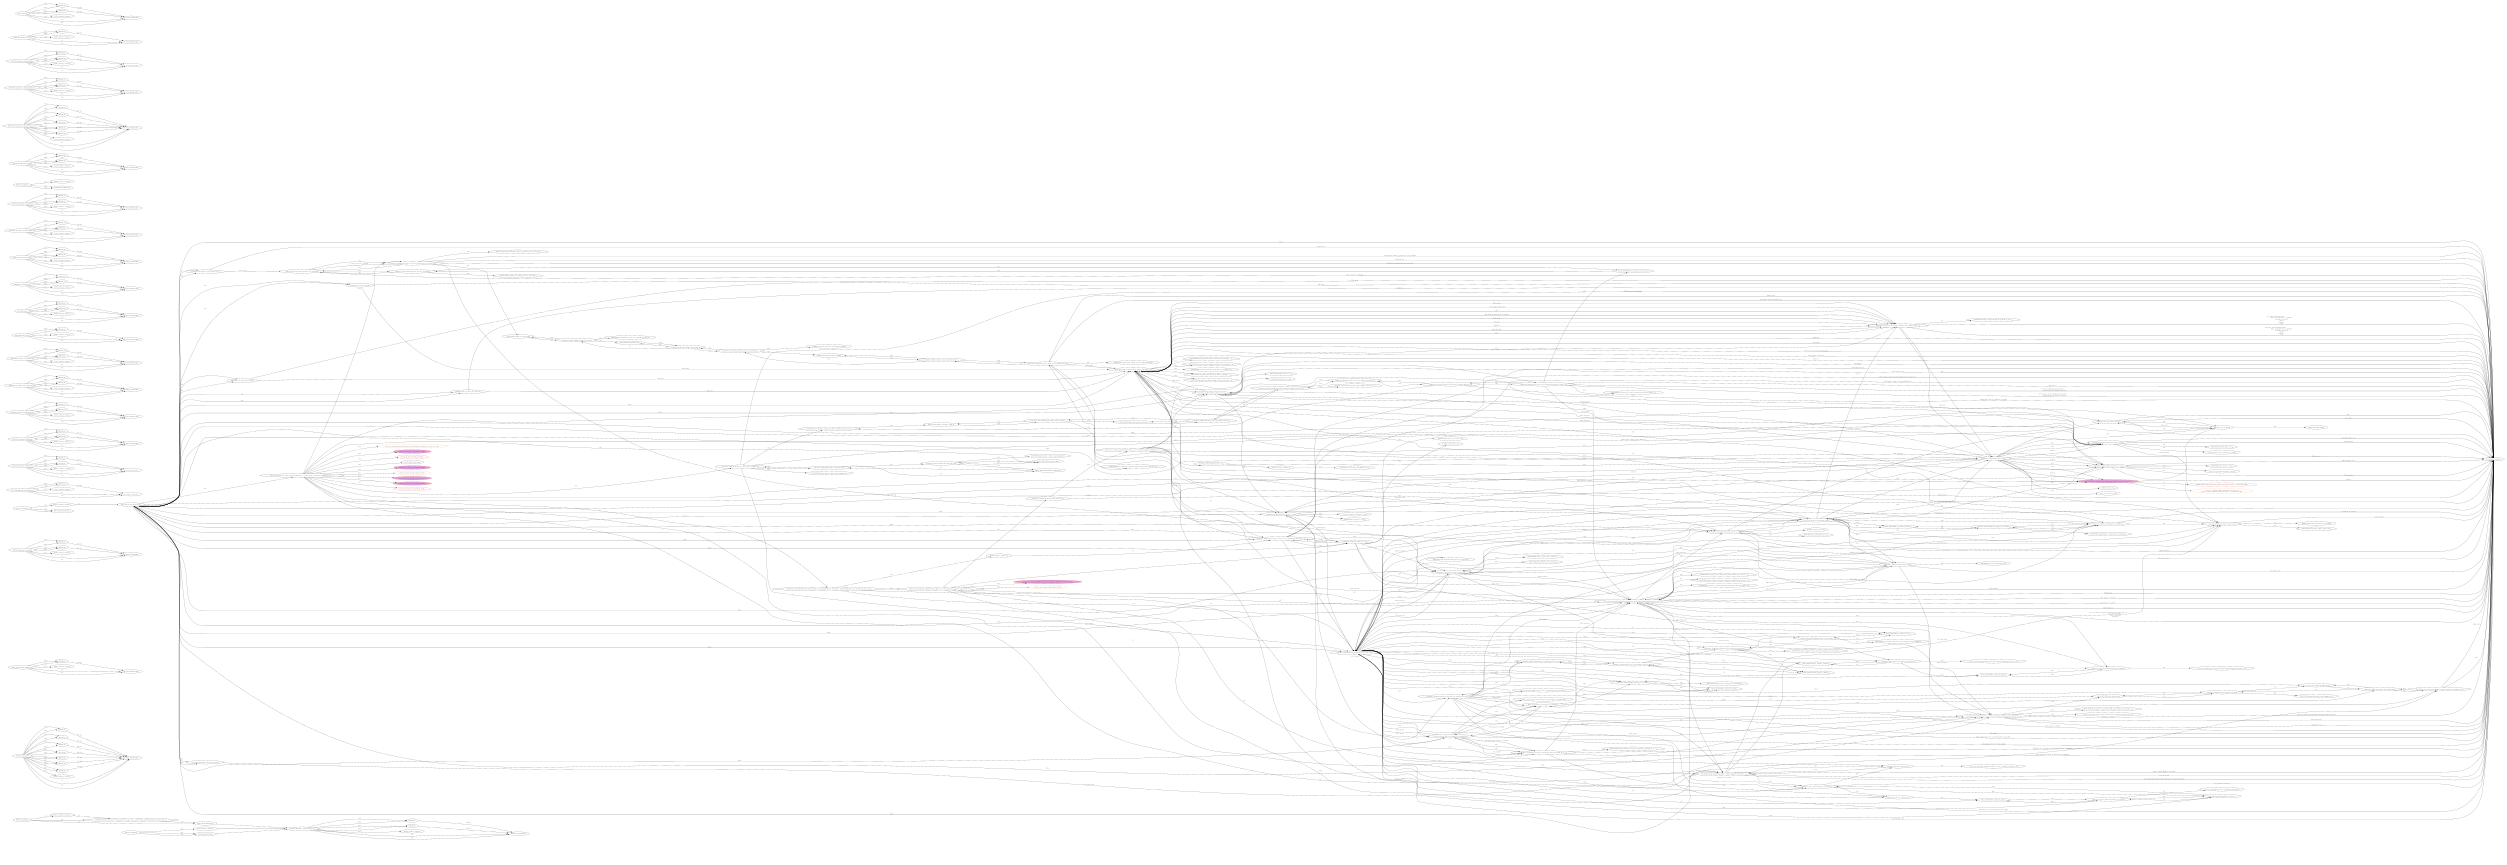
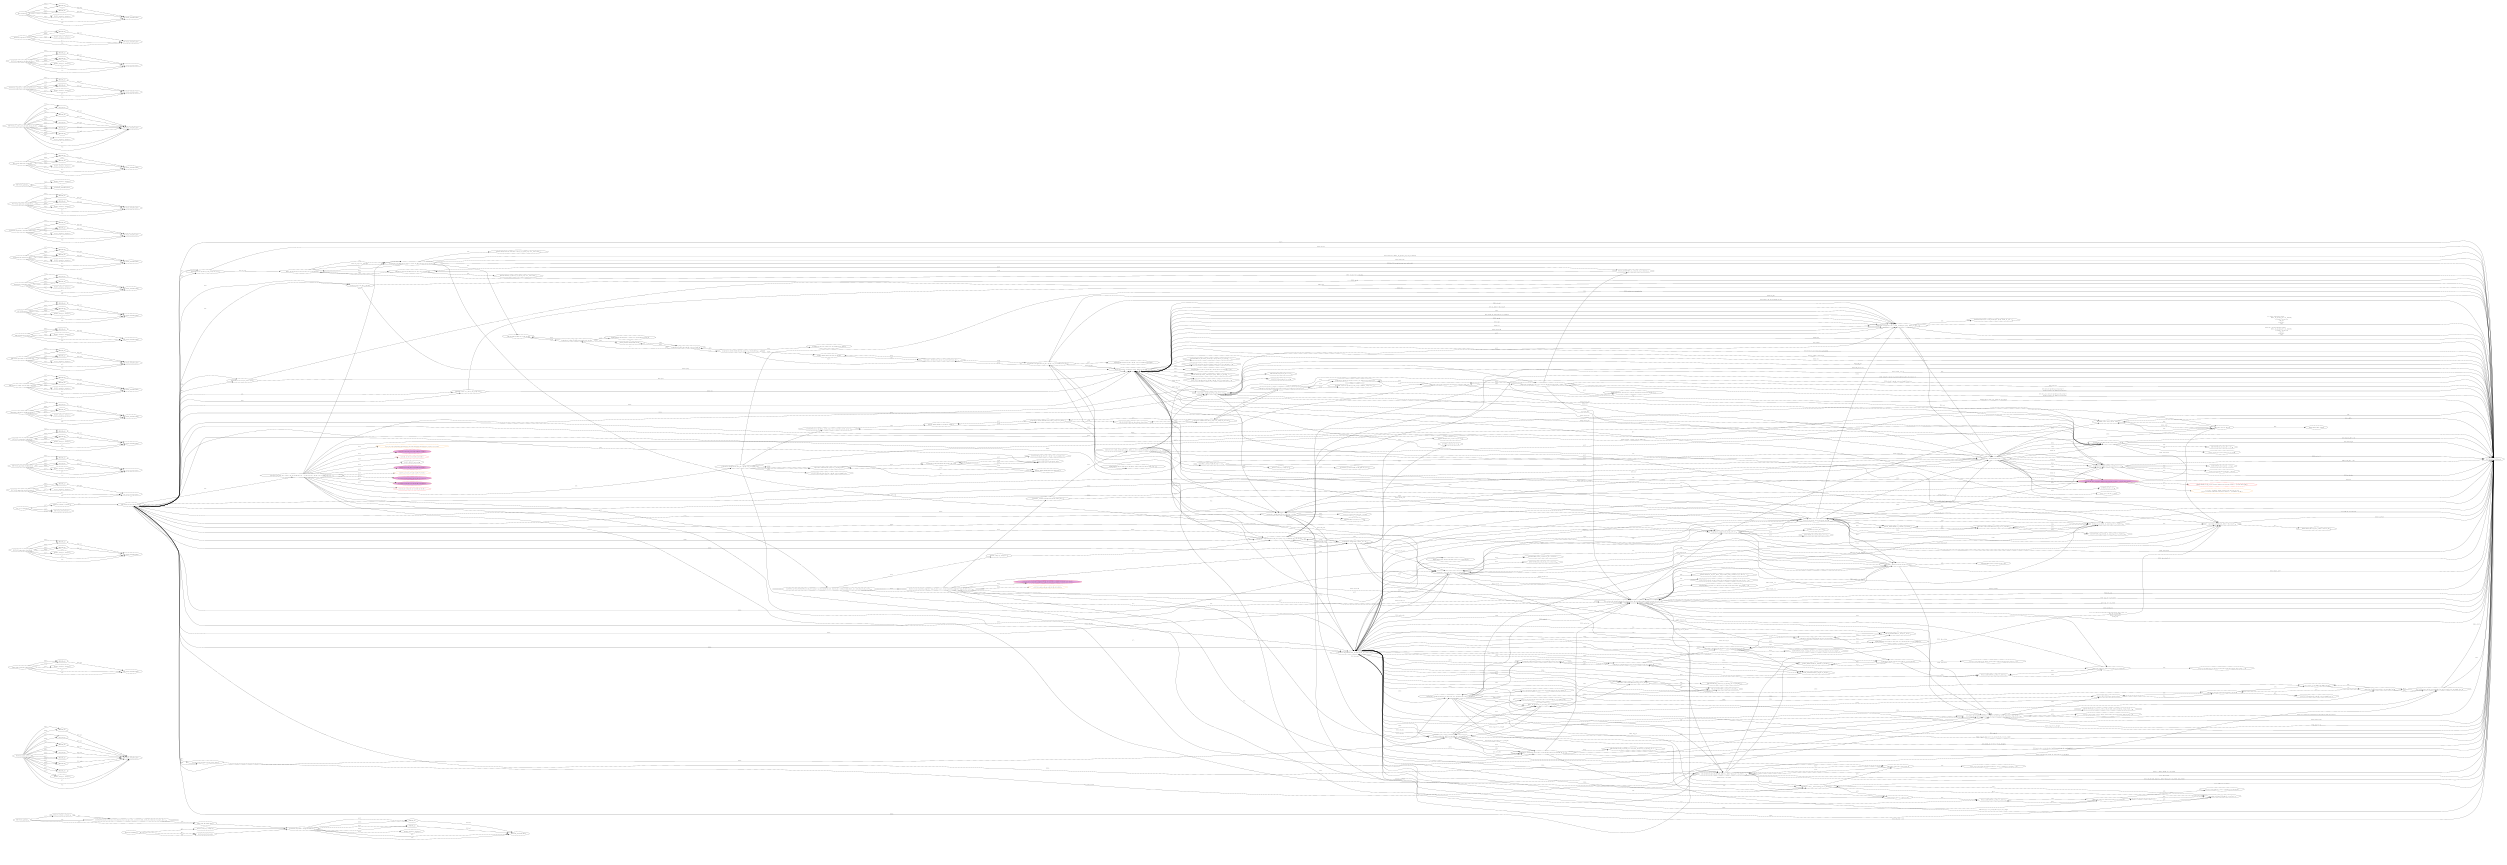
node "(IDENTIFIER,rs_offset,rs_offset + chunk_off)": removed
